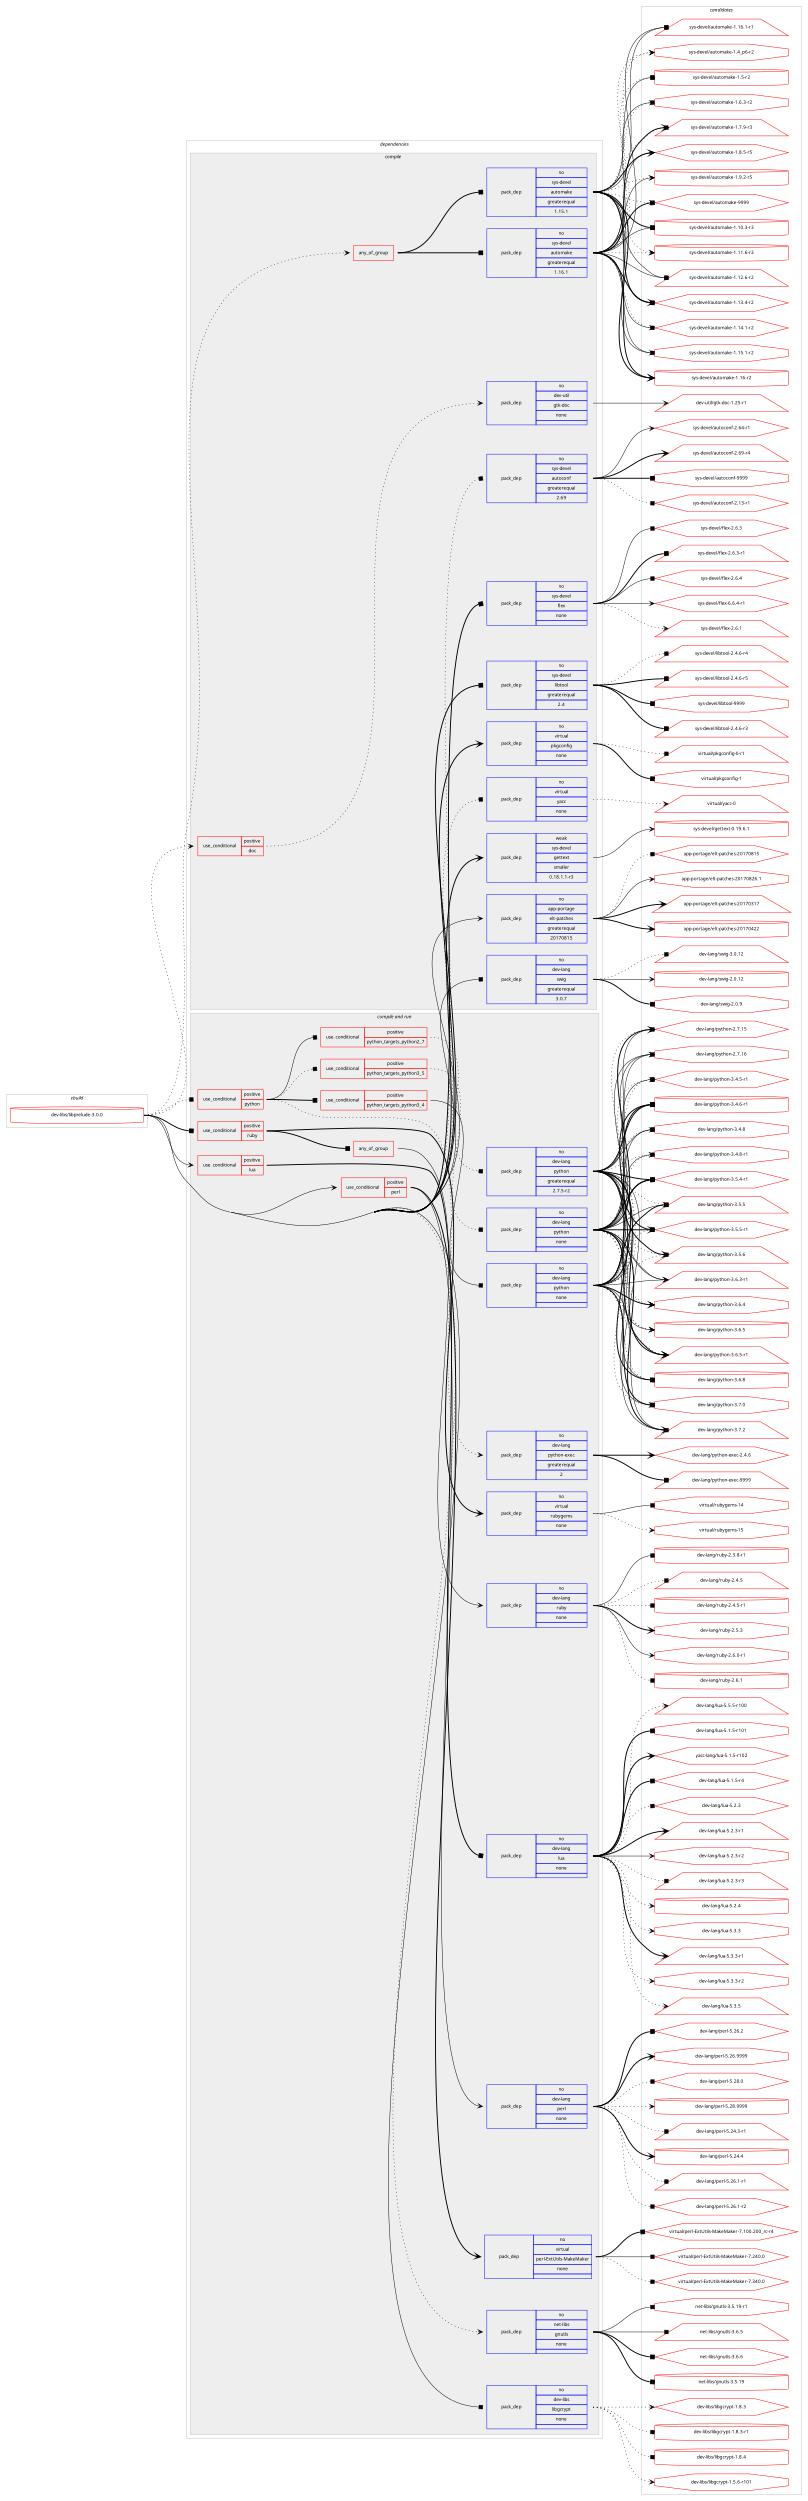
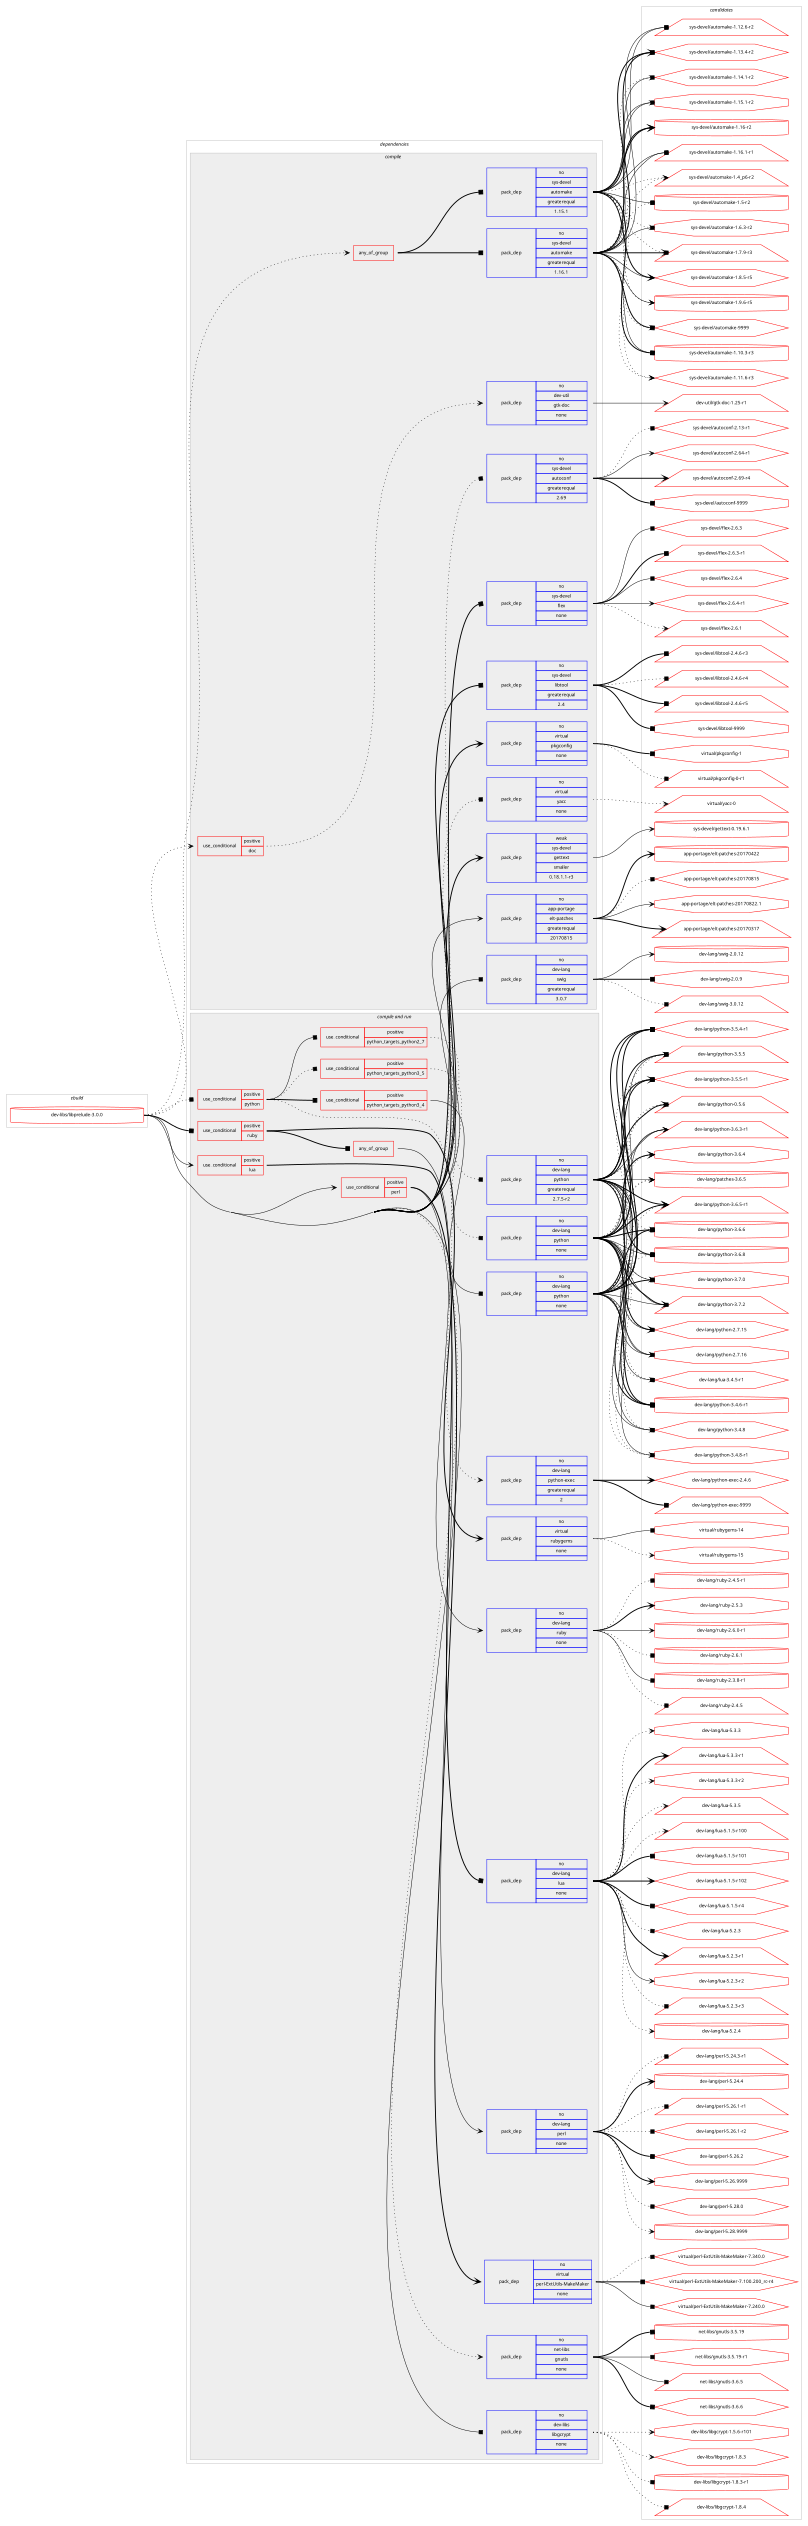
node "sys-devel/automake-1.4_p6-r2": shape octagon -> trapezium
node "sys-devel/automake-1.9.2-r5": label "sys-devel/automake-1.9.2-r5" -> "sys-devel/automake-1.9.6-r5"
node "sys-devel/automake-1.11.6-r3": shape cylinder -> hexagon
node "sys-devel/flex-6.6.4-r1": label "sys-devel/flex-6.6.4-r1" -> "sys-devel/flex-2.6.4-r1"
node "app-portage/elt-patches-20170826.1": label "app-portage/elt-patches-20170826.1" -> "app-portage/elt-patches-20170822.1"
node "dev-lang/python-3.4.5-r1": label "dev-lang/python-3.4.5-r1" -> "dev-lang/lua-3.4.5-r1"
node "dev-lang/python-3.4.8": shape octagon -> hexagon
node "dev-lang/python-3.6.6": added
node "dev-lang/python-3.5.6": label "dev-lang/python-3.5.6" -> "dev-lang/python-0.5.6"
node "dev-lang/python-3.6.5": label "dev-lang/python-3.6.5" -> "dev-lang/patches-3.6.5"
node "dev-lang/ruby-2.6.0-r1": shape octagon -> cylinder
node "dev-lang/lua-5.5.5-r100": label "dev-lang/lua-5.5.5-r100" -> "dev-lang/lua-5.1.5-r100"
node "yacc-lang/lua-5.1.5-r102": label "yacc-lang/lua-5.1.5-r102" -> "dev-lang/lua-5.1.5-r102"
node "dev-libs/libgcrypt-1.8.4": shape cylinder -> trapezium
